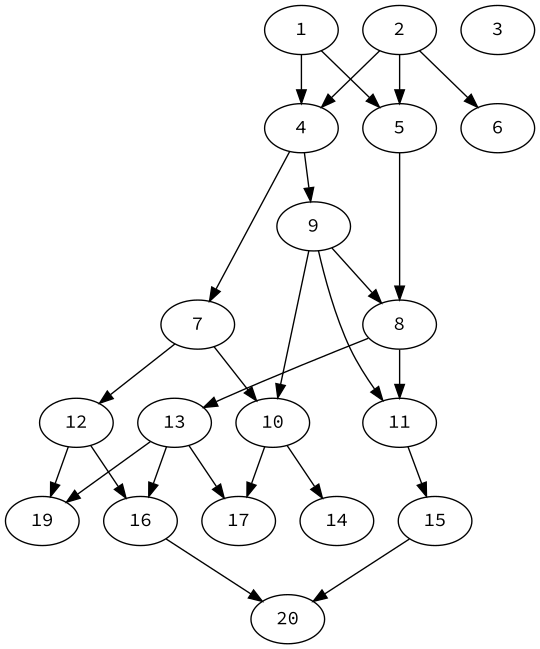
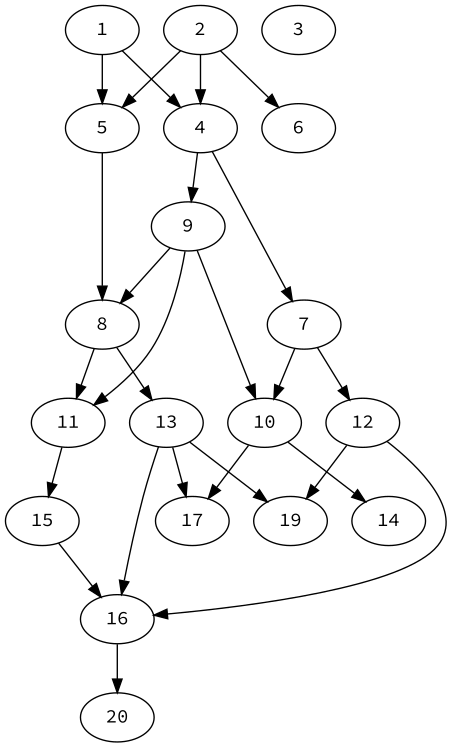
edge "15" -> "20": now "15" -> "16"
